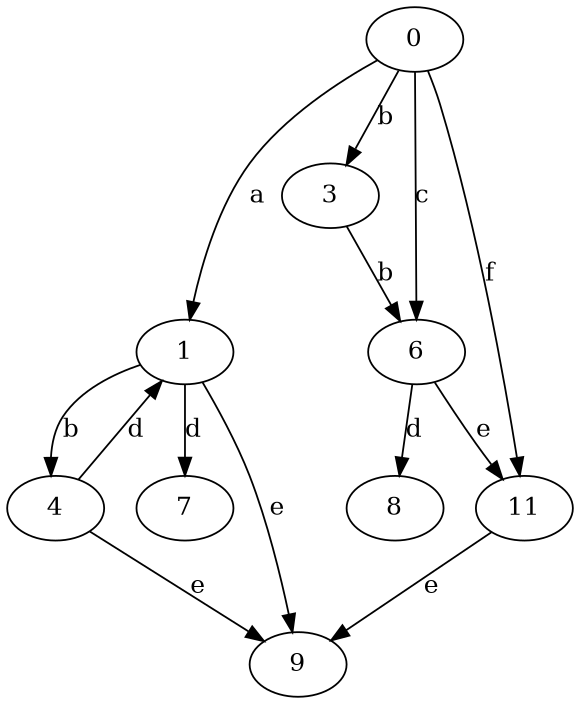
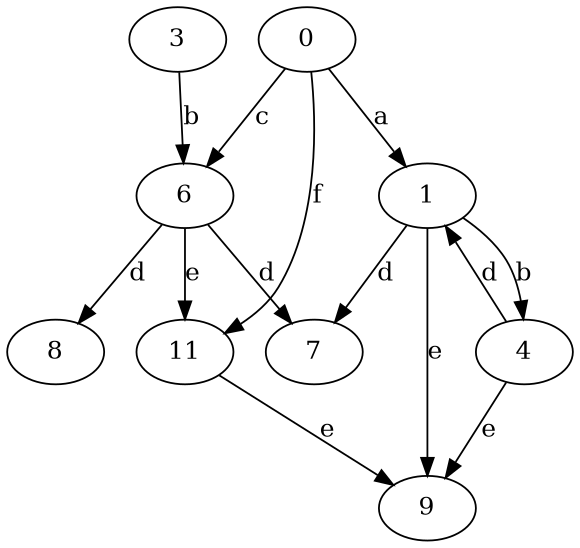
edge "0" -> "3": removed, label "b"
edge "6" -> "7": added, label "d"
